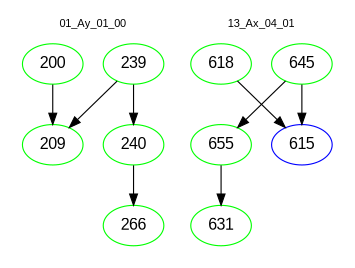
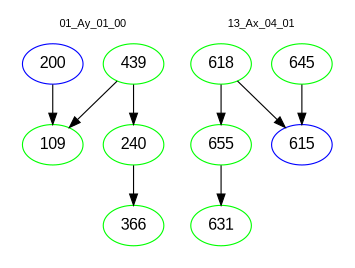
node "200": color green -> blue
node "239": label "239" -> "439"
edge "645" -> "655": now "618" -> "655"
node "209": label "209" -> "109"
node "266": label "266" -> "366"
